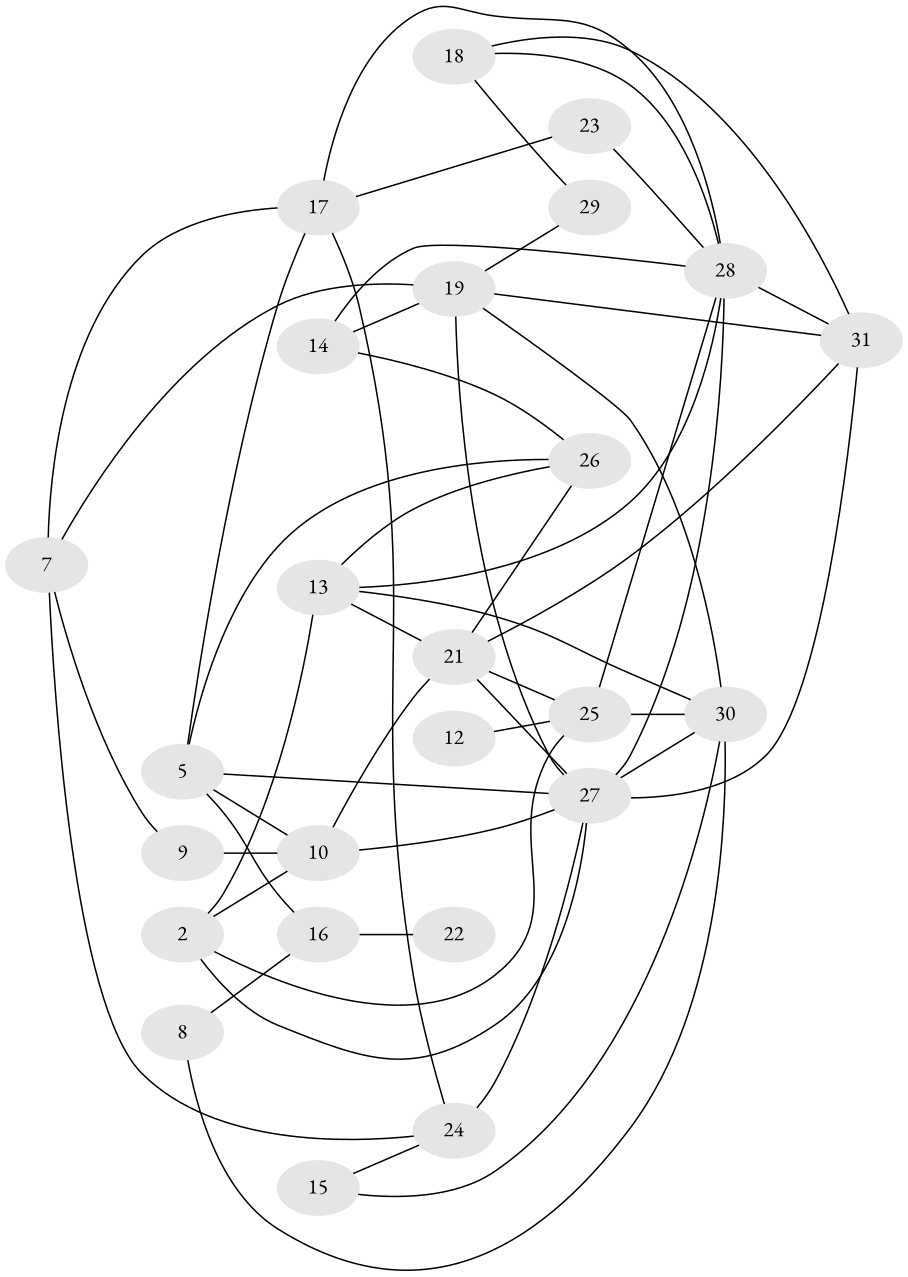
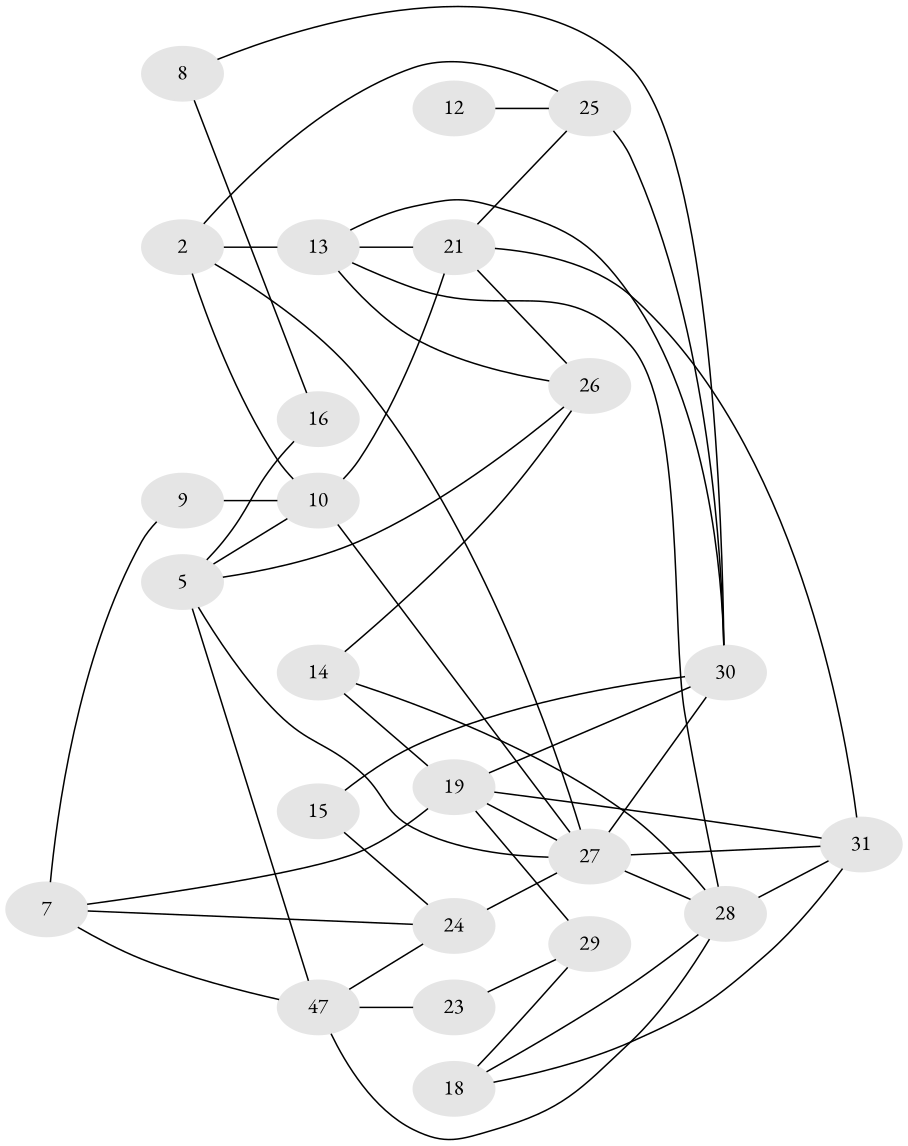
edge "23" -- "28": now "23" -- "29"
node "17": label "17" -> "47"
edge "28" -- "25": removed
edge "21" -- "27": removed
node "22": removed
